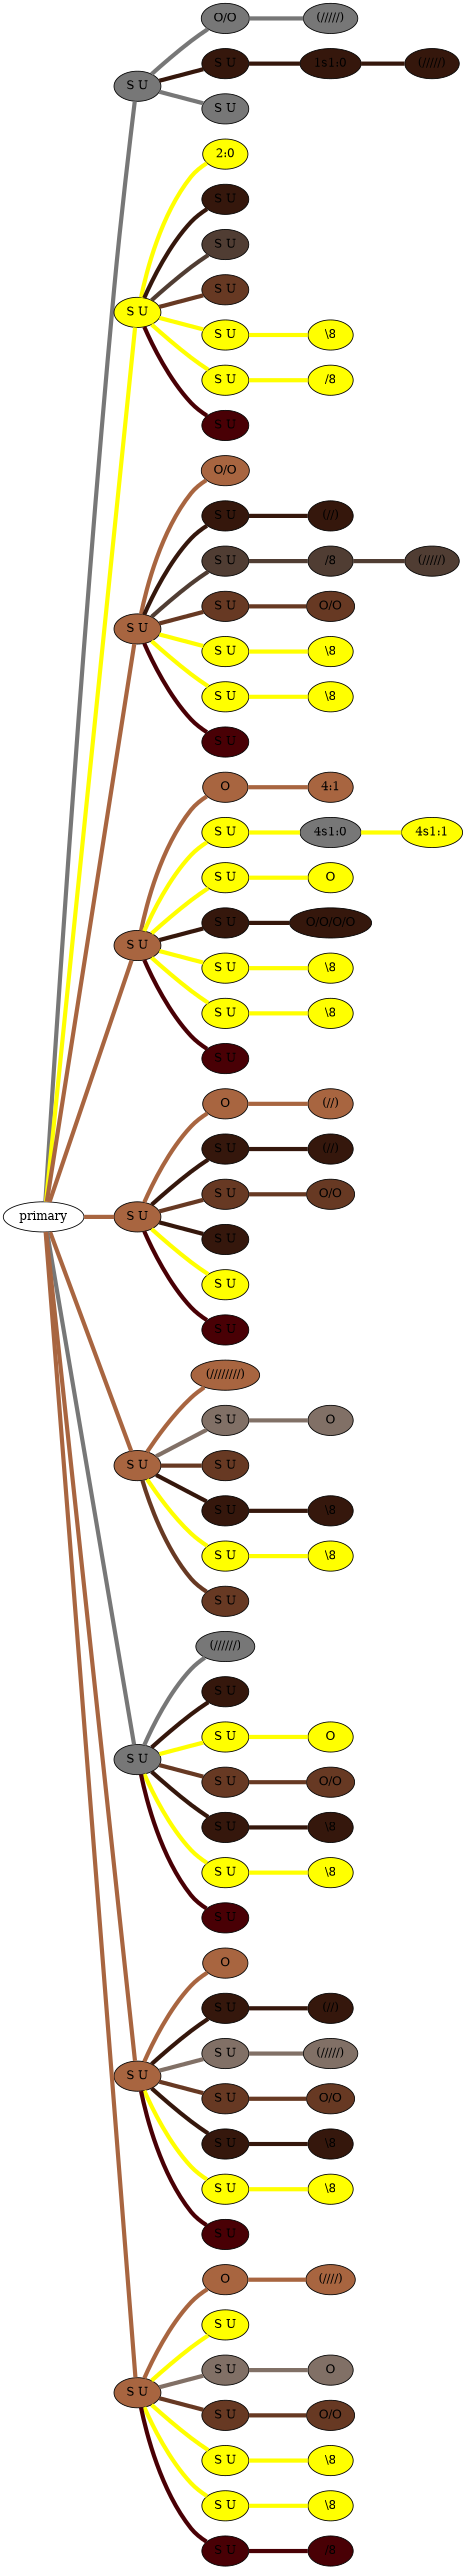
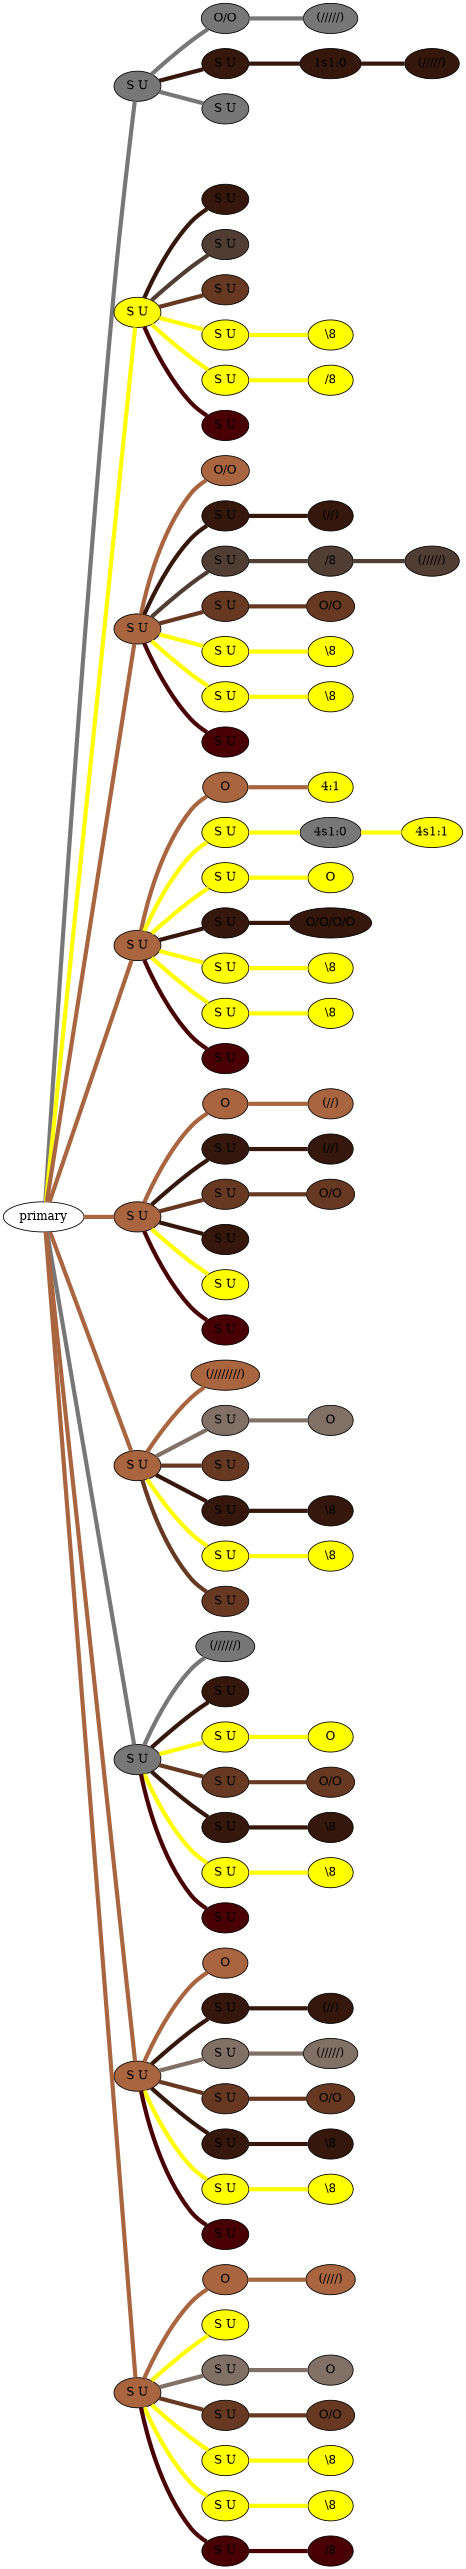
node "2:0": removed
node "4:1": fillcolor #a86540 -> yellow
